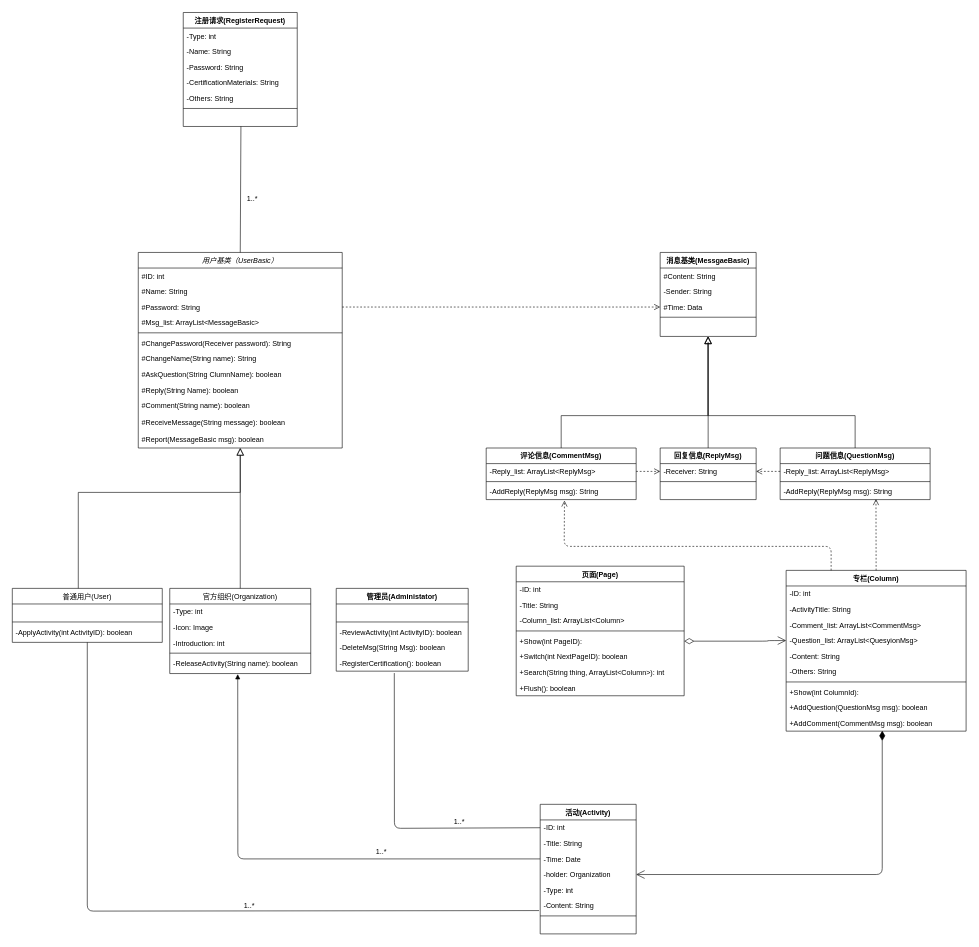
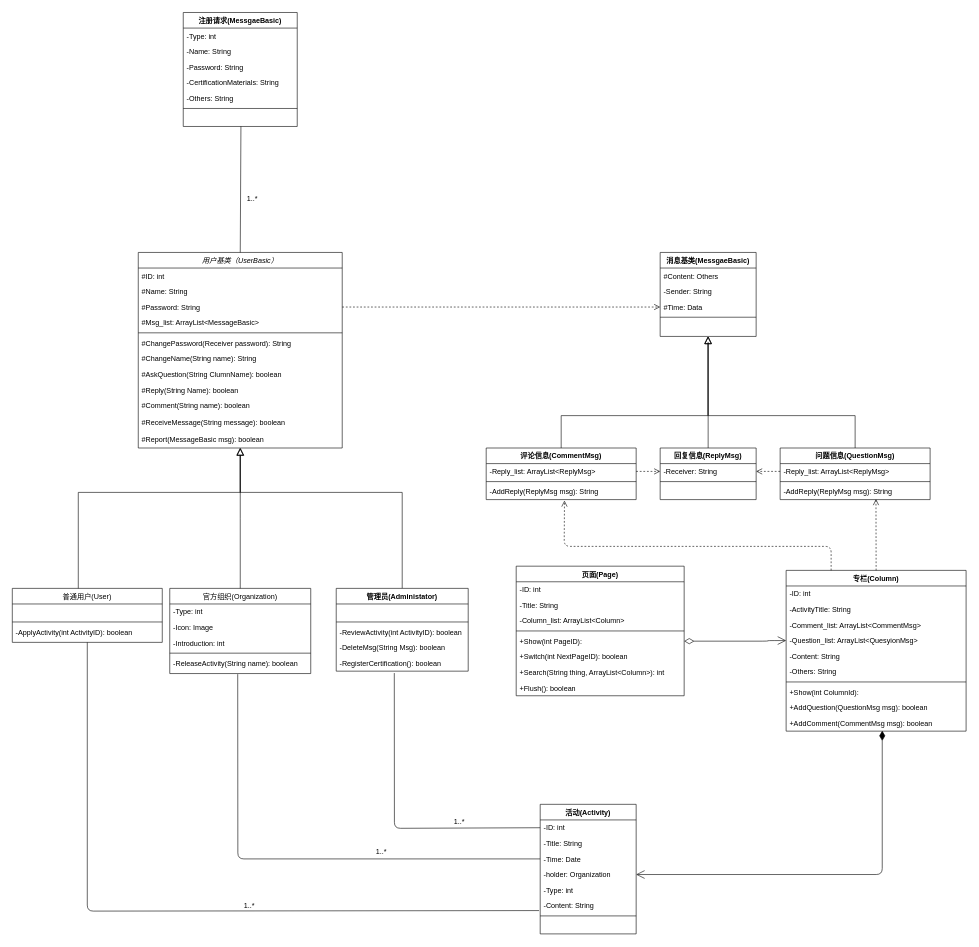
node "注册请求(RegisterRequest)": label "注册请求(RegisterRequest)" -> "注册请求(MessgaeBasic)"
node "#Content: String": label "#Content: String" -> "#Content: Others"
edge "管理员(Administator)" -> "用户基类（UserBasic）": added
edge "-Time: Date" -> "-ReleaseActivity(String name): boolean": arrowhead block -> none
